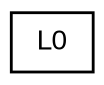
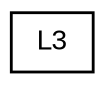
node "L0": label "L0" -> "L3"
